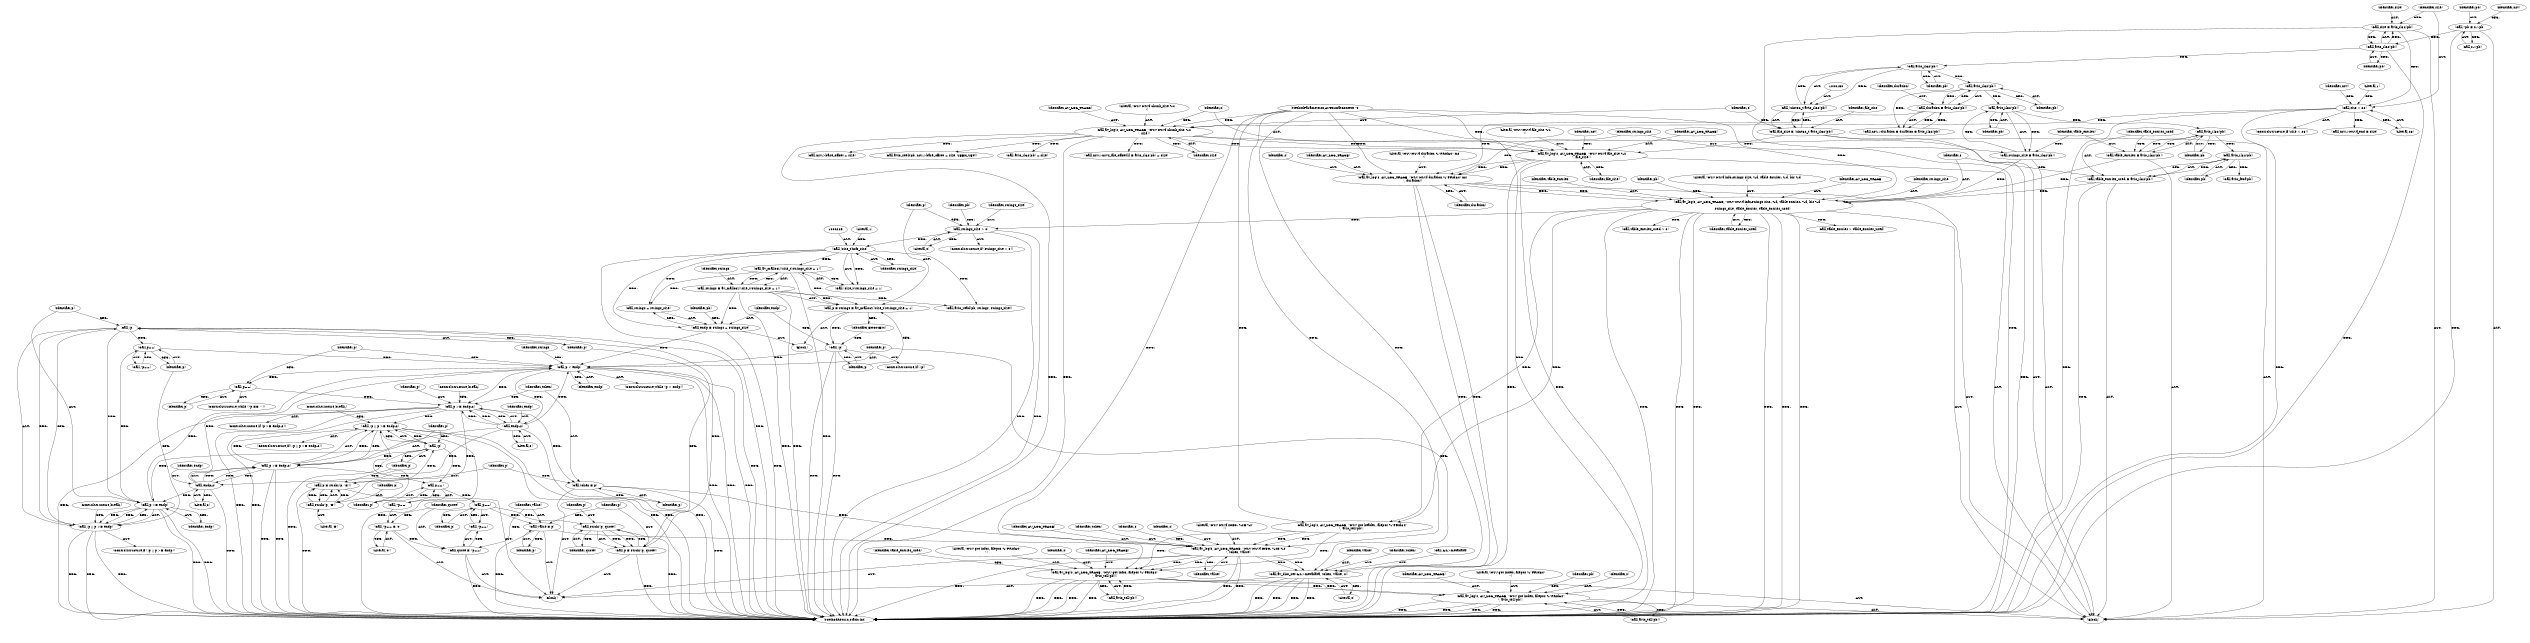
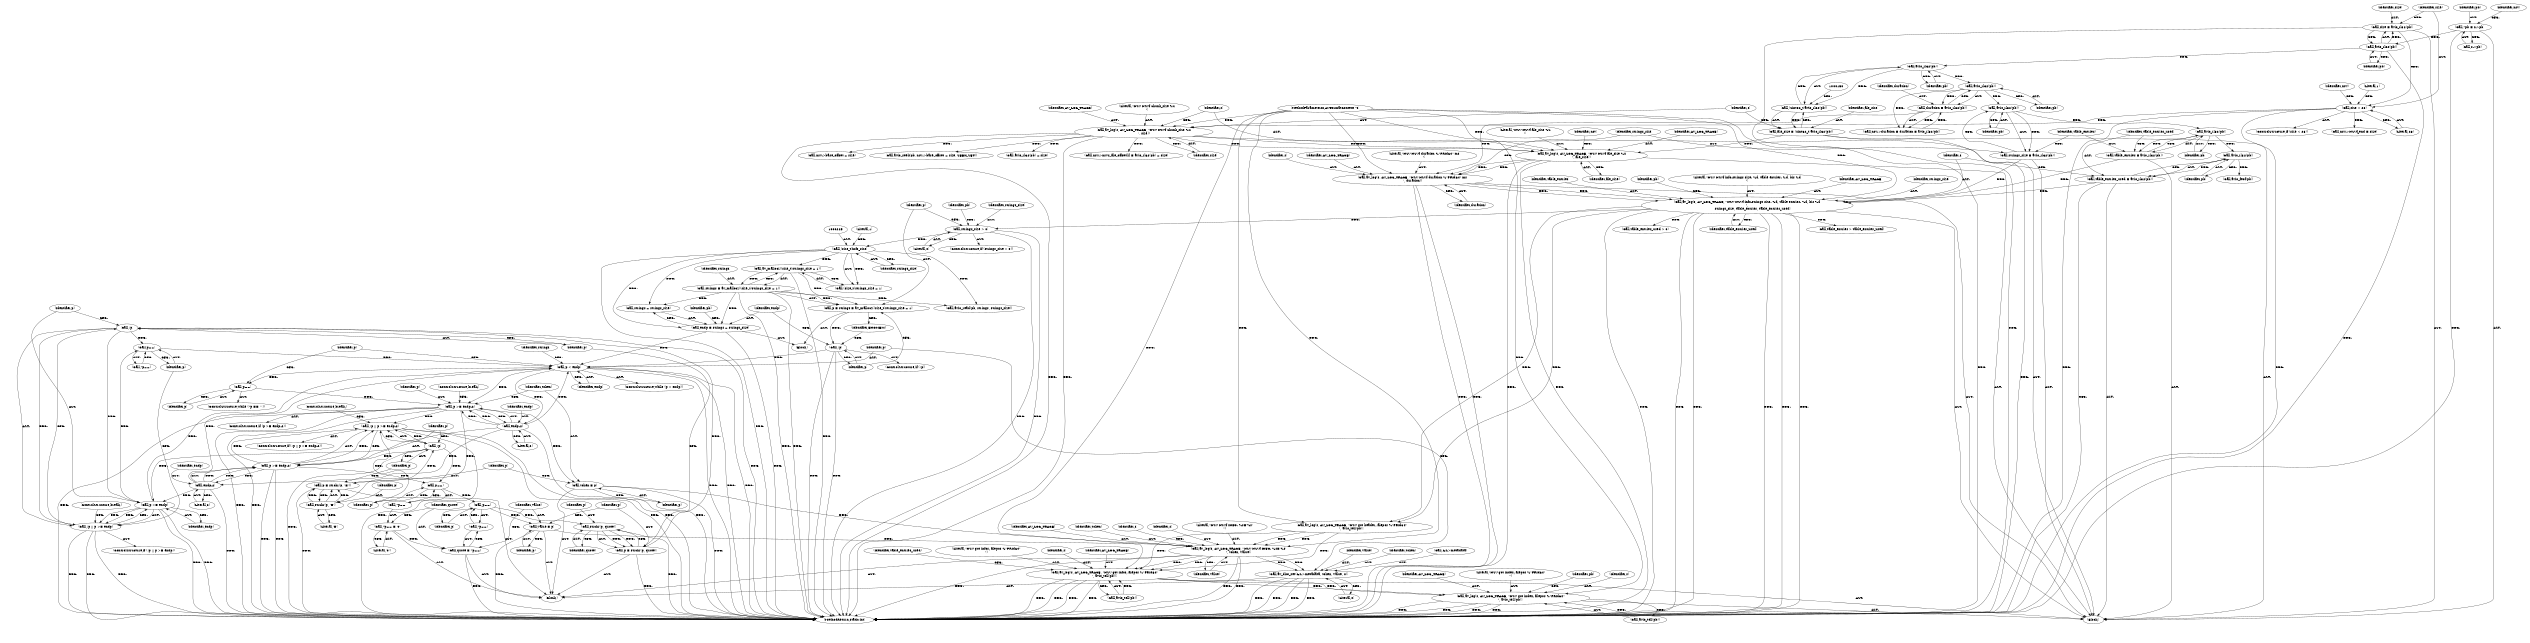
edge "1000150" -> "(Call,(uint32_t)avio_rl32(pb))": label "AST: " -> "CFG: "
edge "(Call,av_mallocz((size_t)strings_size + 1))" -> "(Call,strings + strings_size)": now "(Call,strings = av_mallocz((size_t)strings_size + 1))" -> "(Call,strings + strings_size)"
edge "(MethodParameterIn,AVFormatContext *s)" -> "(Call,av_dict_set(&s->metadata, token, value, 0))": now "(MethodParameterIn,AVFormatContext *s)" -> "(MethodReturn,static int)"
edge "(Call,table_entries_used = avio_rl32(pb))" -> "(MethodReturn,static int)": label "DDG: " -> "CFG: "
edge "(Call,strchr(p, '='))" -> "(Literal,'=')": added, label "CFG:"
